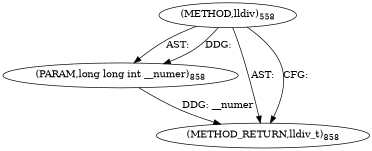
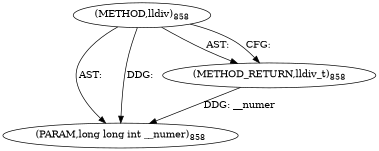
node "(METHOD,lldiv)": text "558" -> "858"
edge "(PARAM,long long int __numer)" -> "(METHOD_RETURN,lldiv_t)": reversed
